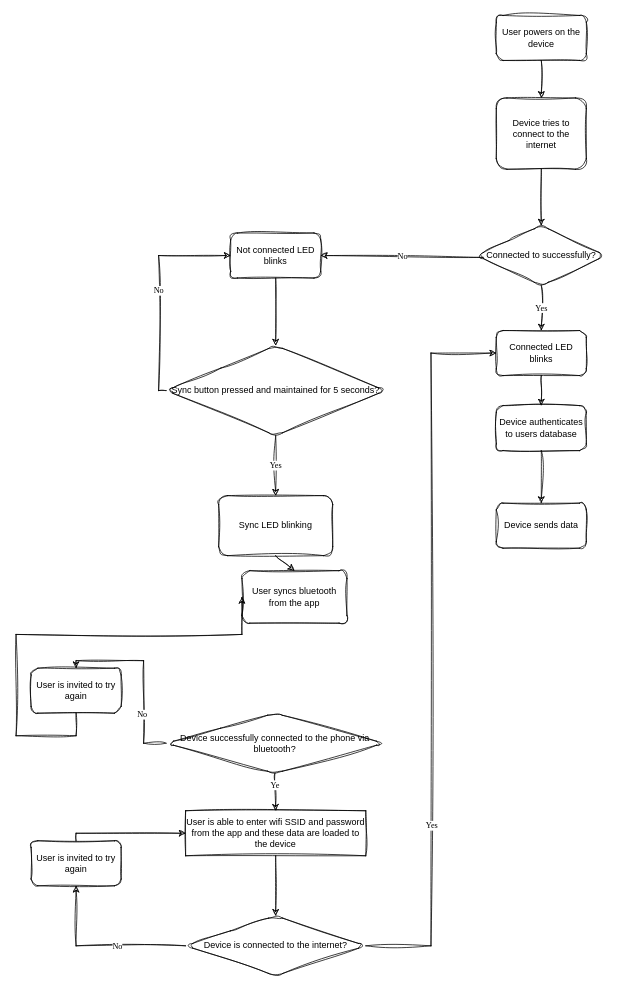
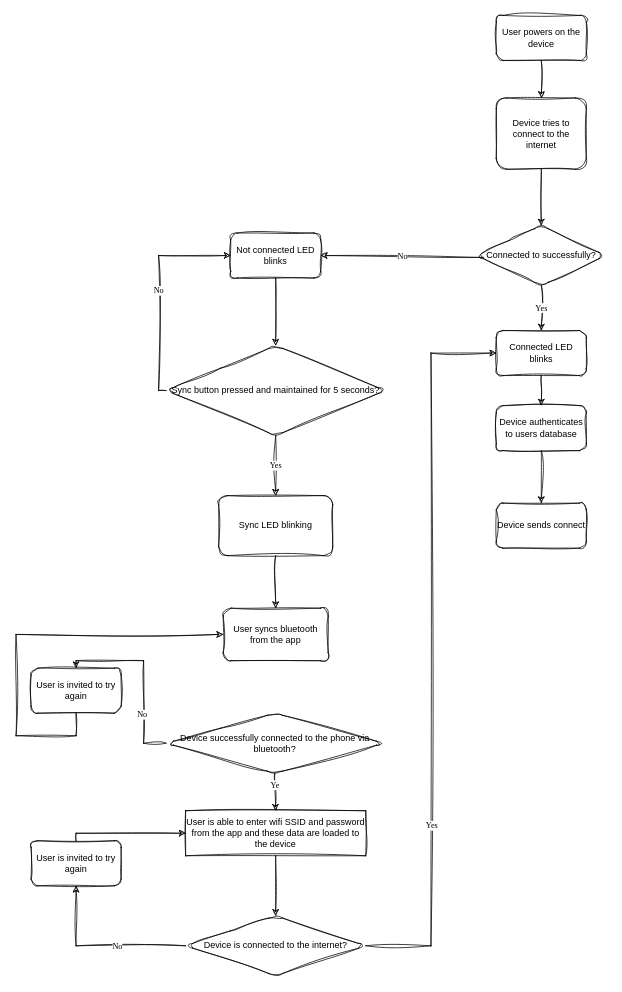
node "Device sends data": label "Device sends data" -> "Device sends connect"
node "User syncs bluetooth from the app": moved (294, 597) -> (276, 634)
